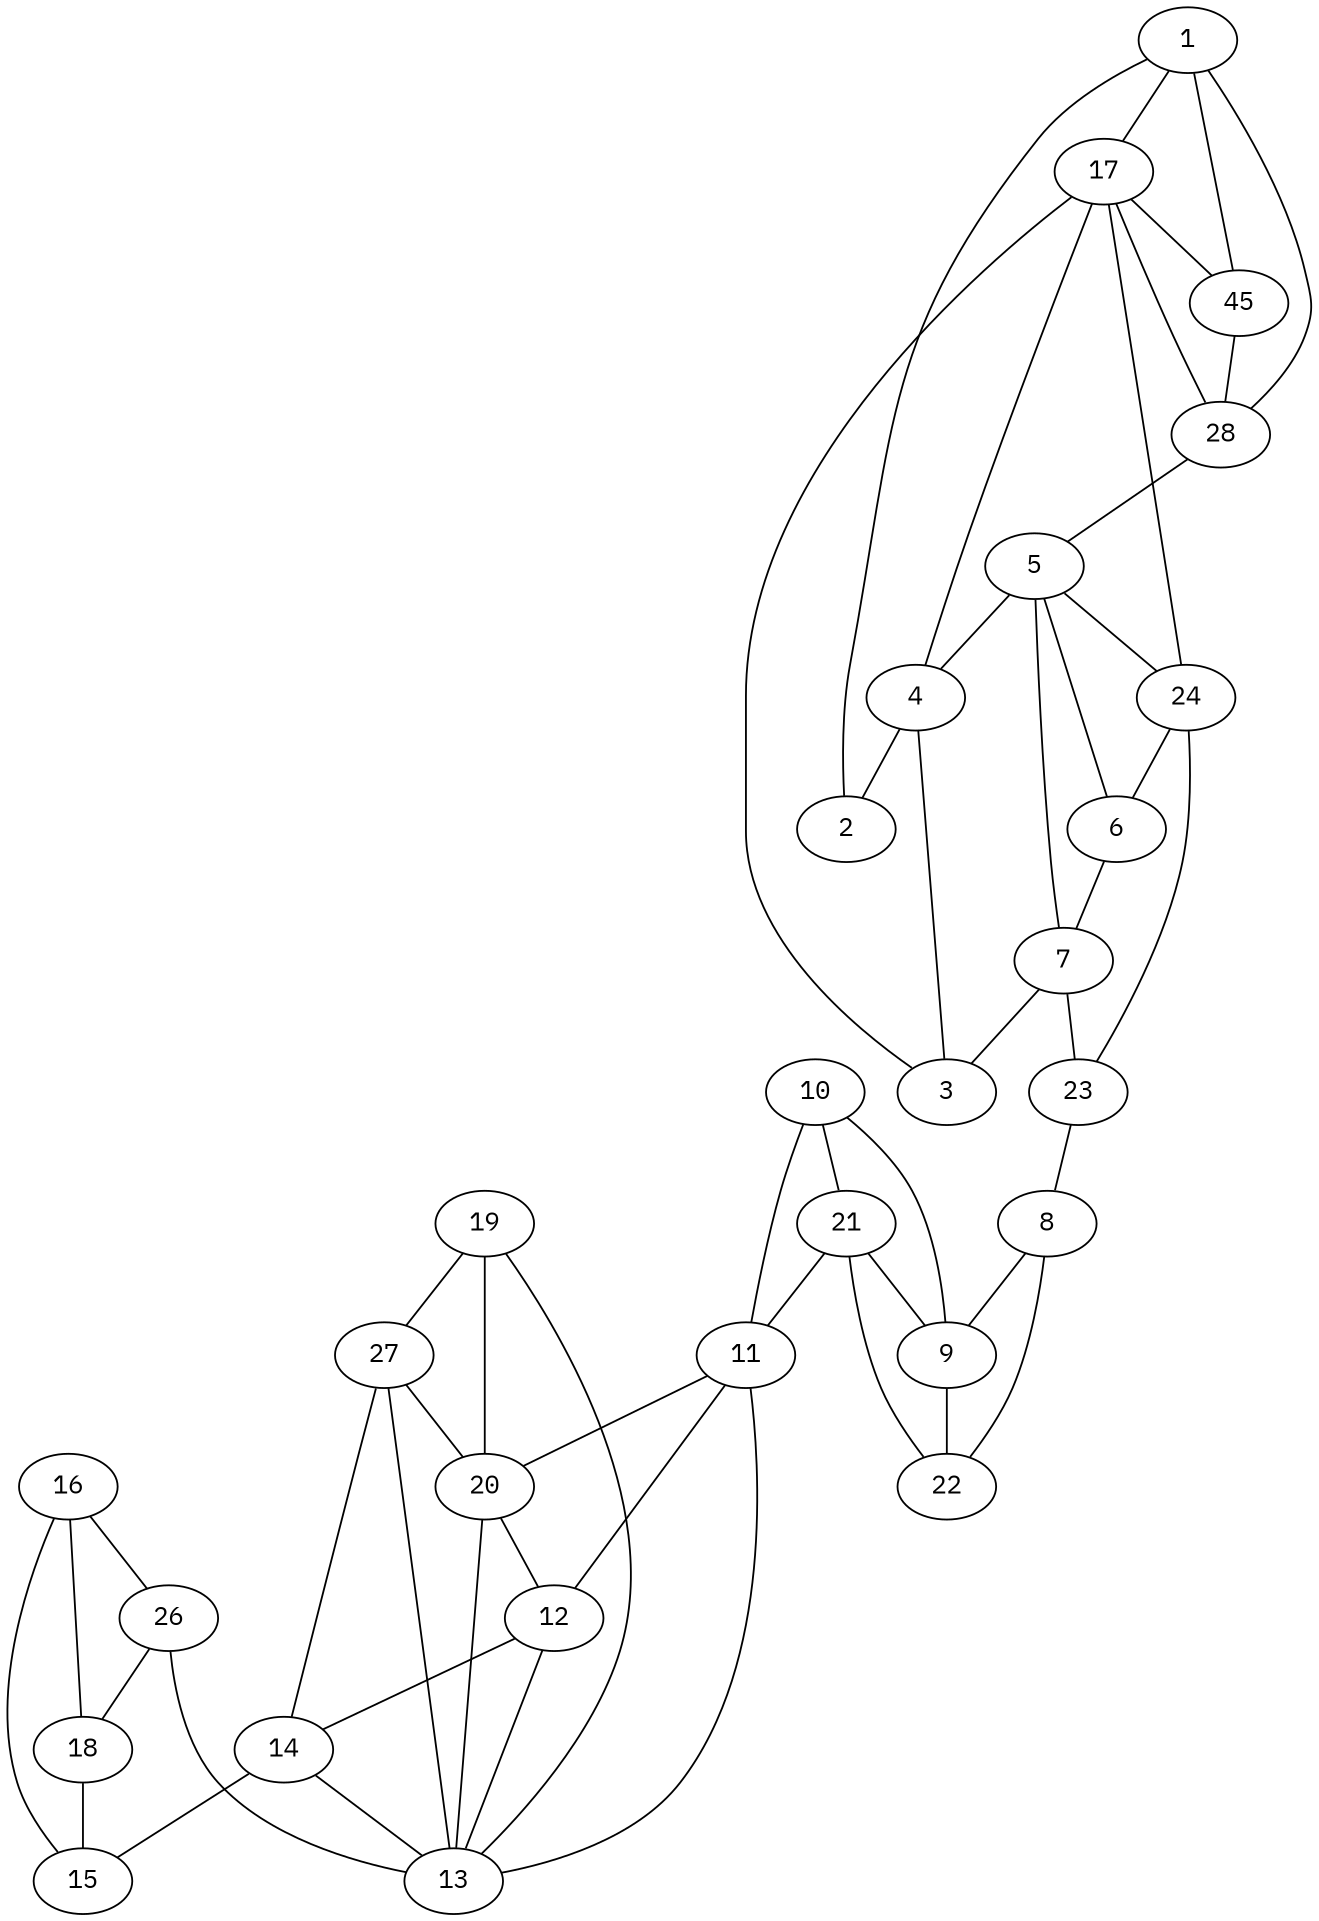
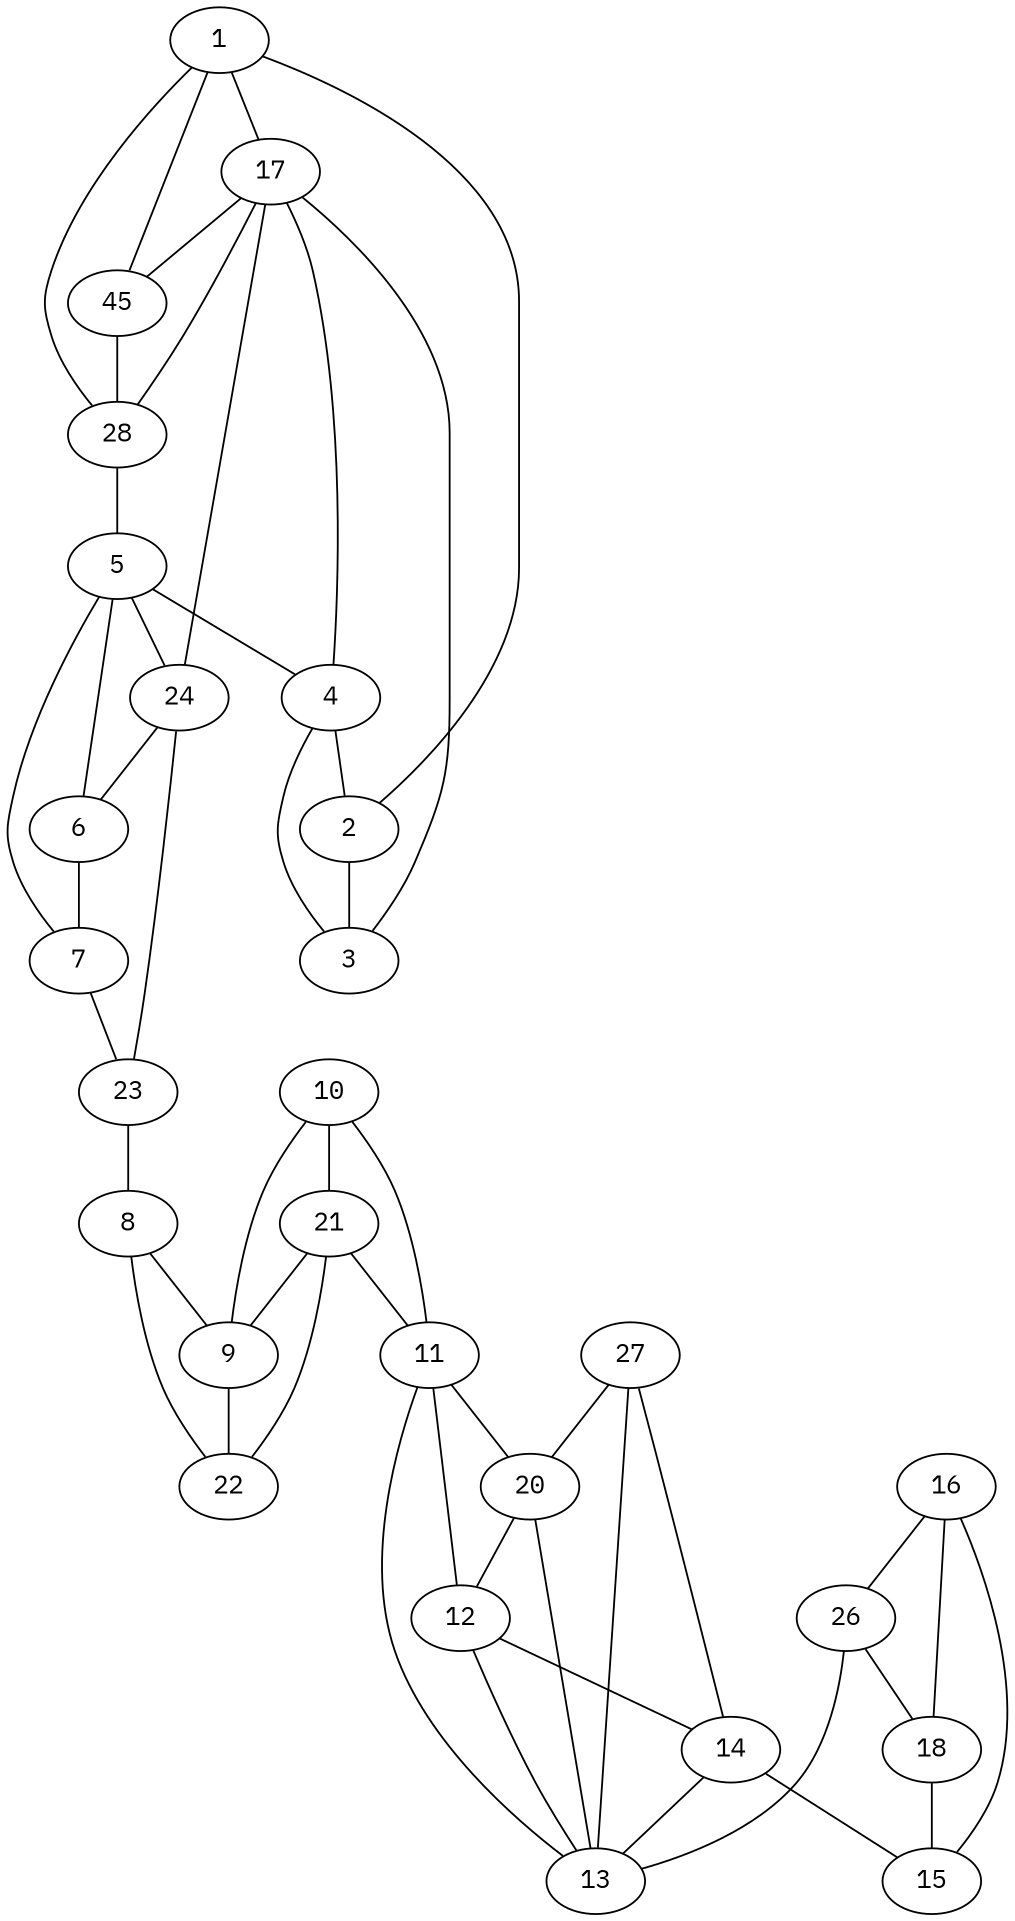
edge "7" -- "3": now "2" -- "3"
node "19": removed
